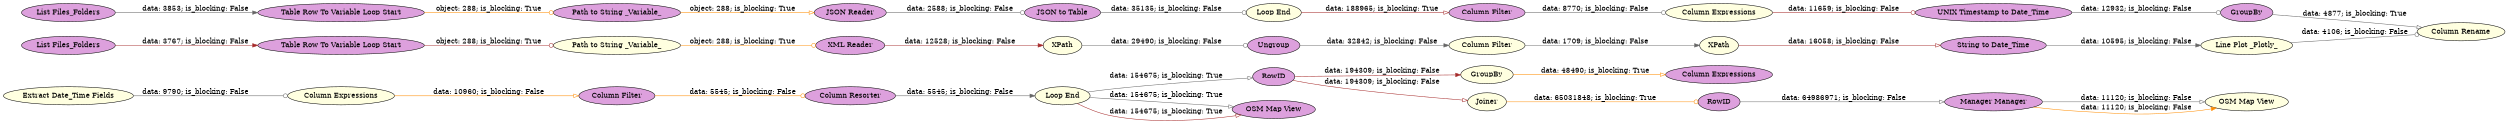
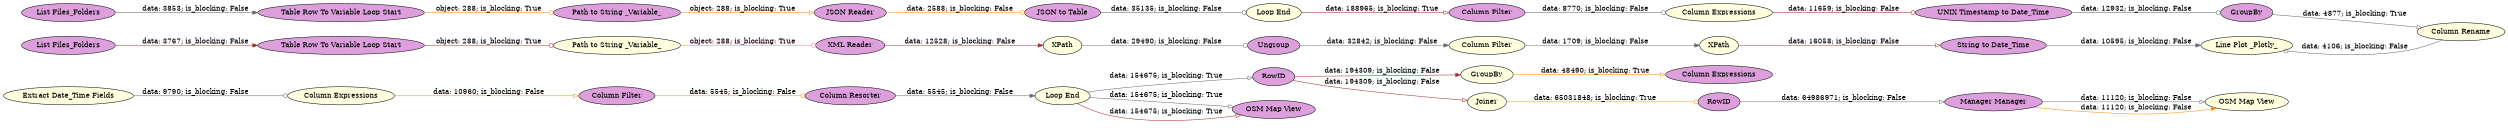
edge "JSON Reader" -> "JSON to Table": color gray40 -> darkorange
edge "Line Plot _Plotly_" -> "Column Rename": reversed
